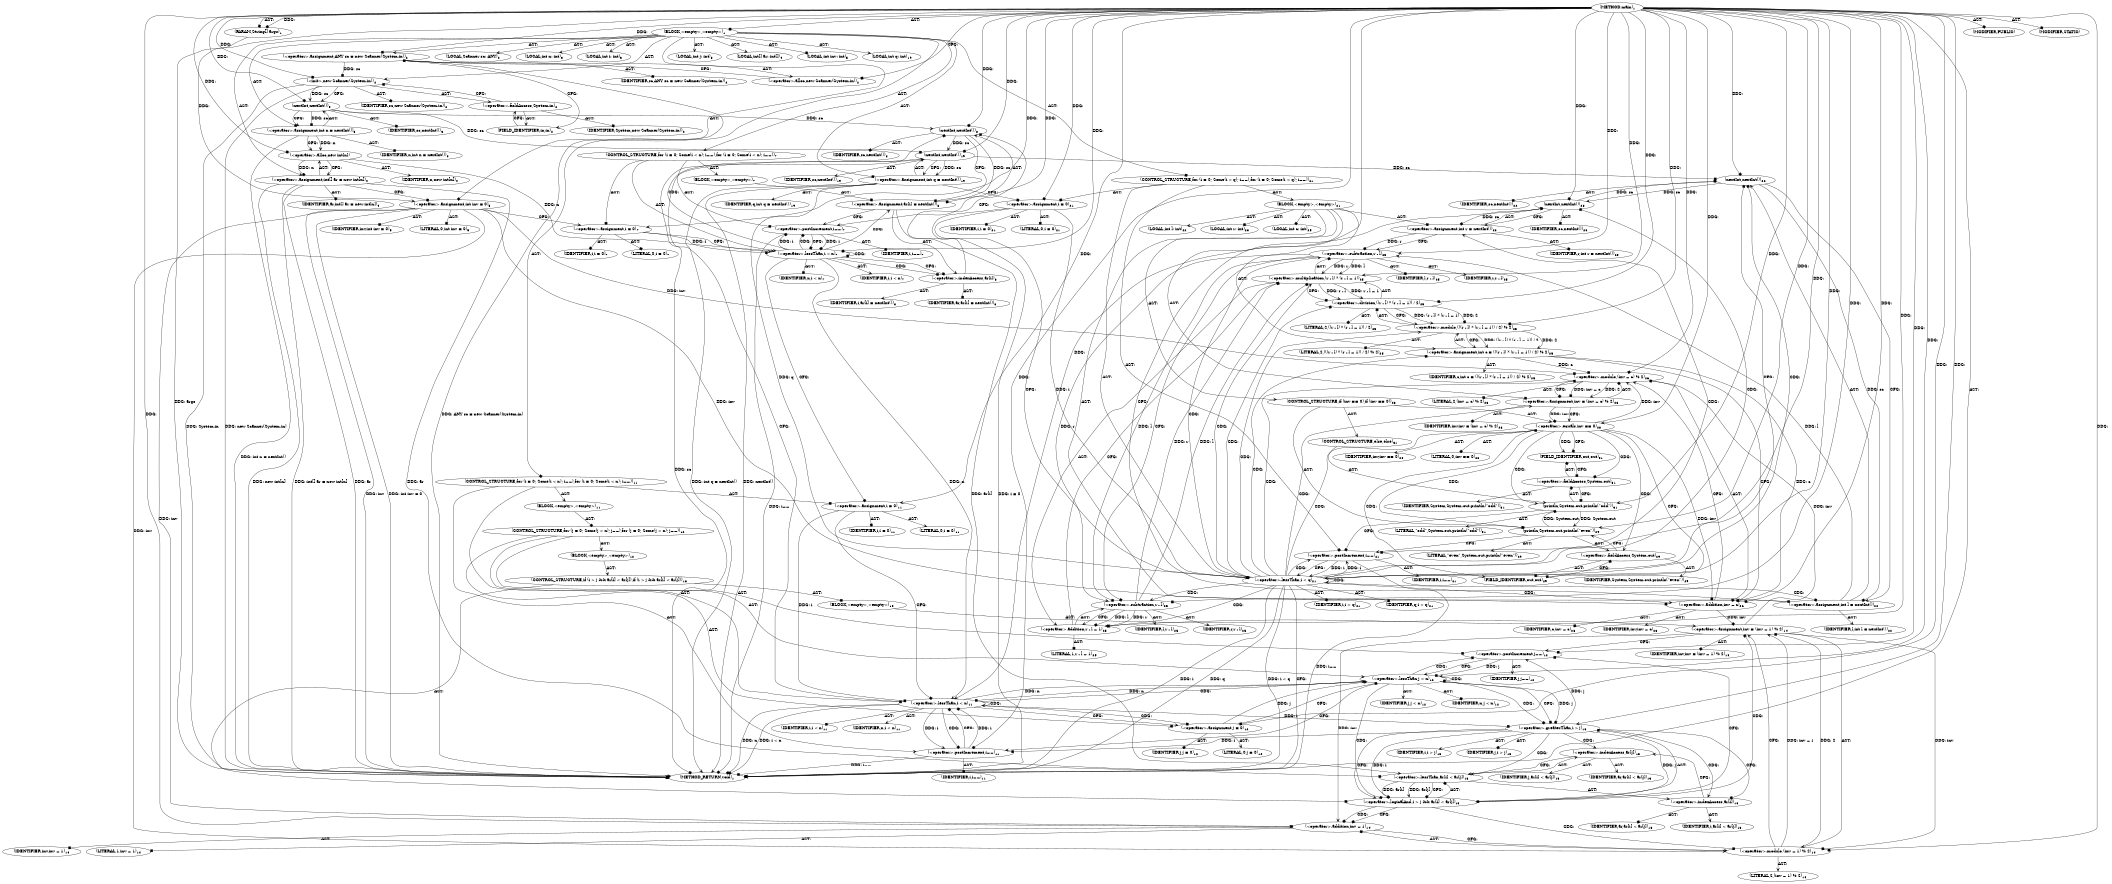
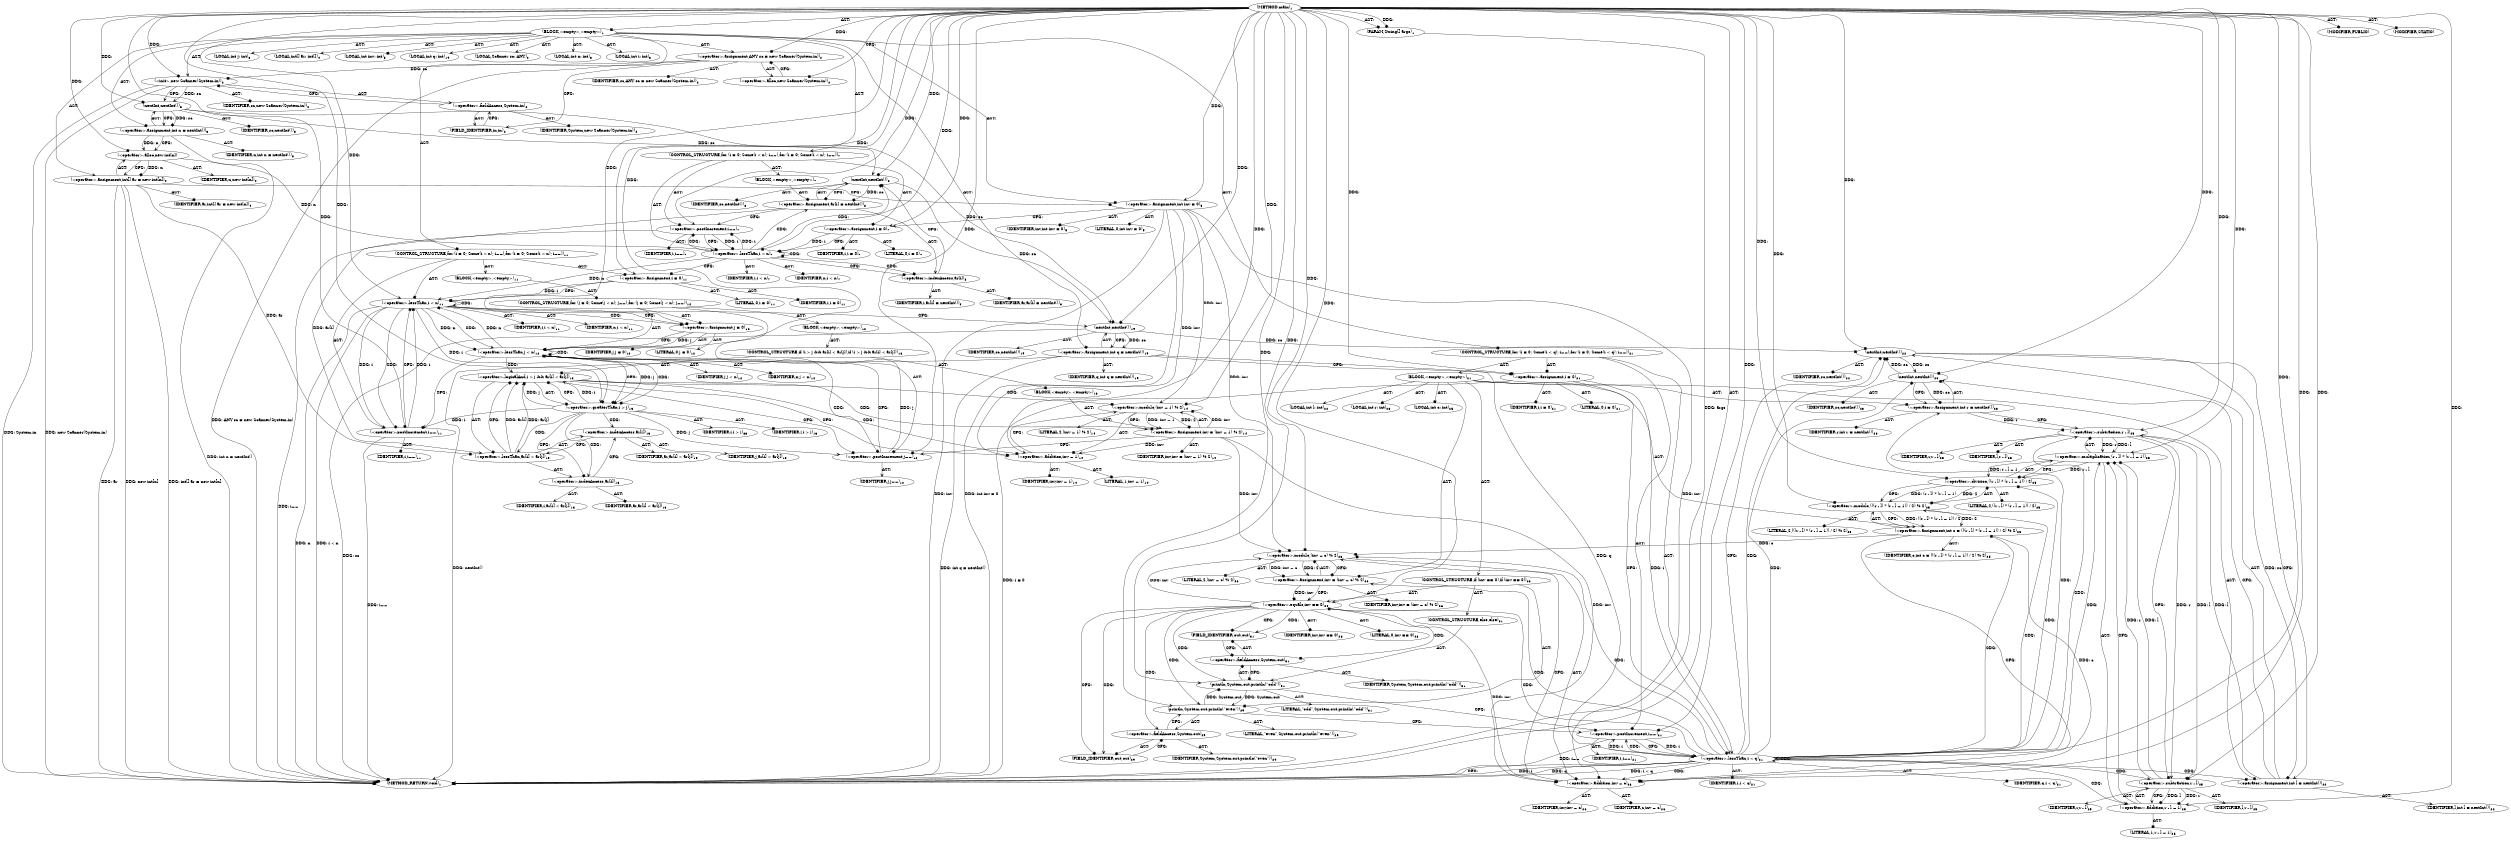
edge "(<operator>.equals,inv == 0)" -> "(IDENTIFIER,inv,inv == 0)": arrowhead vee -> box
edge "(<operator>.addition,inv + c)" -> "(<operator>.assignment,inv = (inv + 1) % 2)": reversed
node "(IDENTIFIER,i,i > j)": text "13" -> "83"
